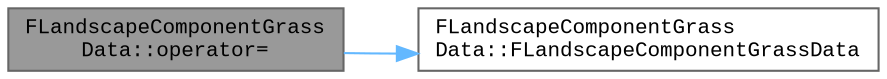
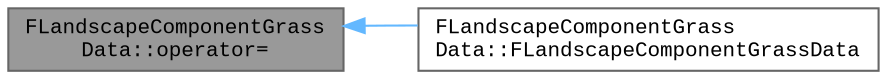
edge "FLandscapeComponentGrass Data::operator=" -> "FLandscapeComponentGrass Data::FLandscapeComponentGrassData": reversed
